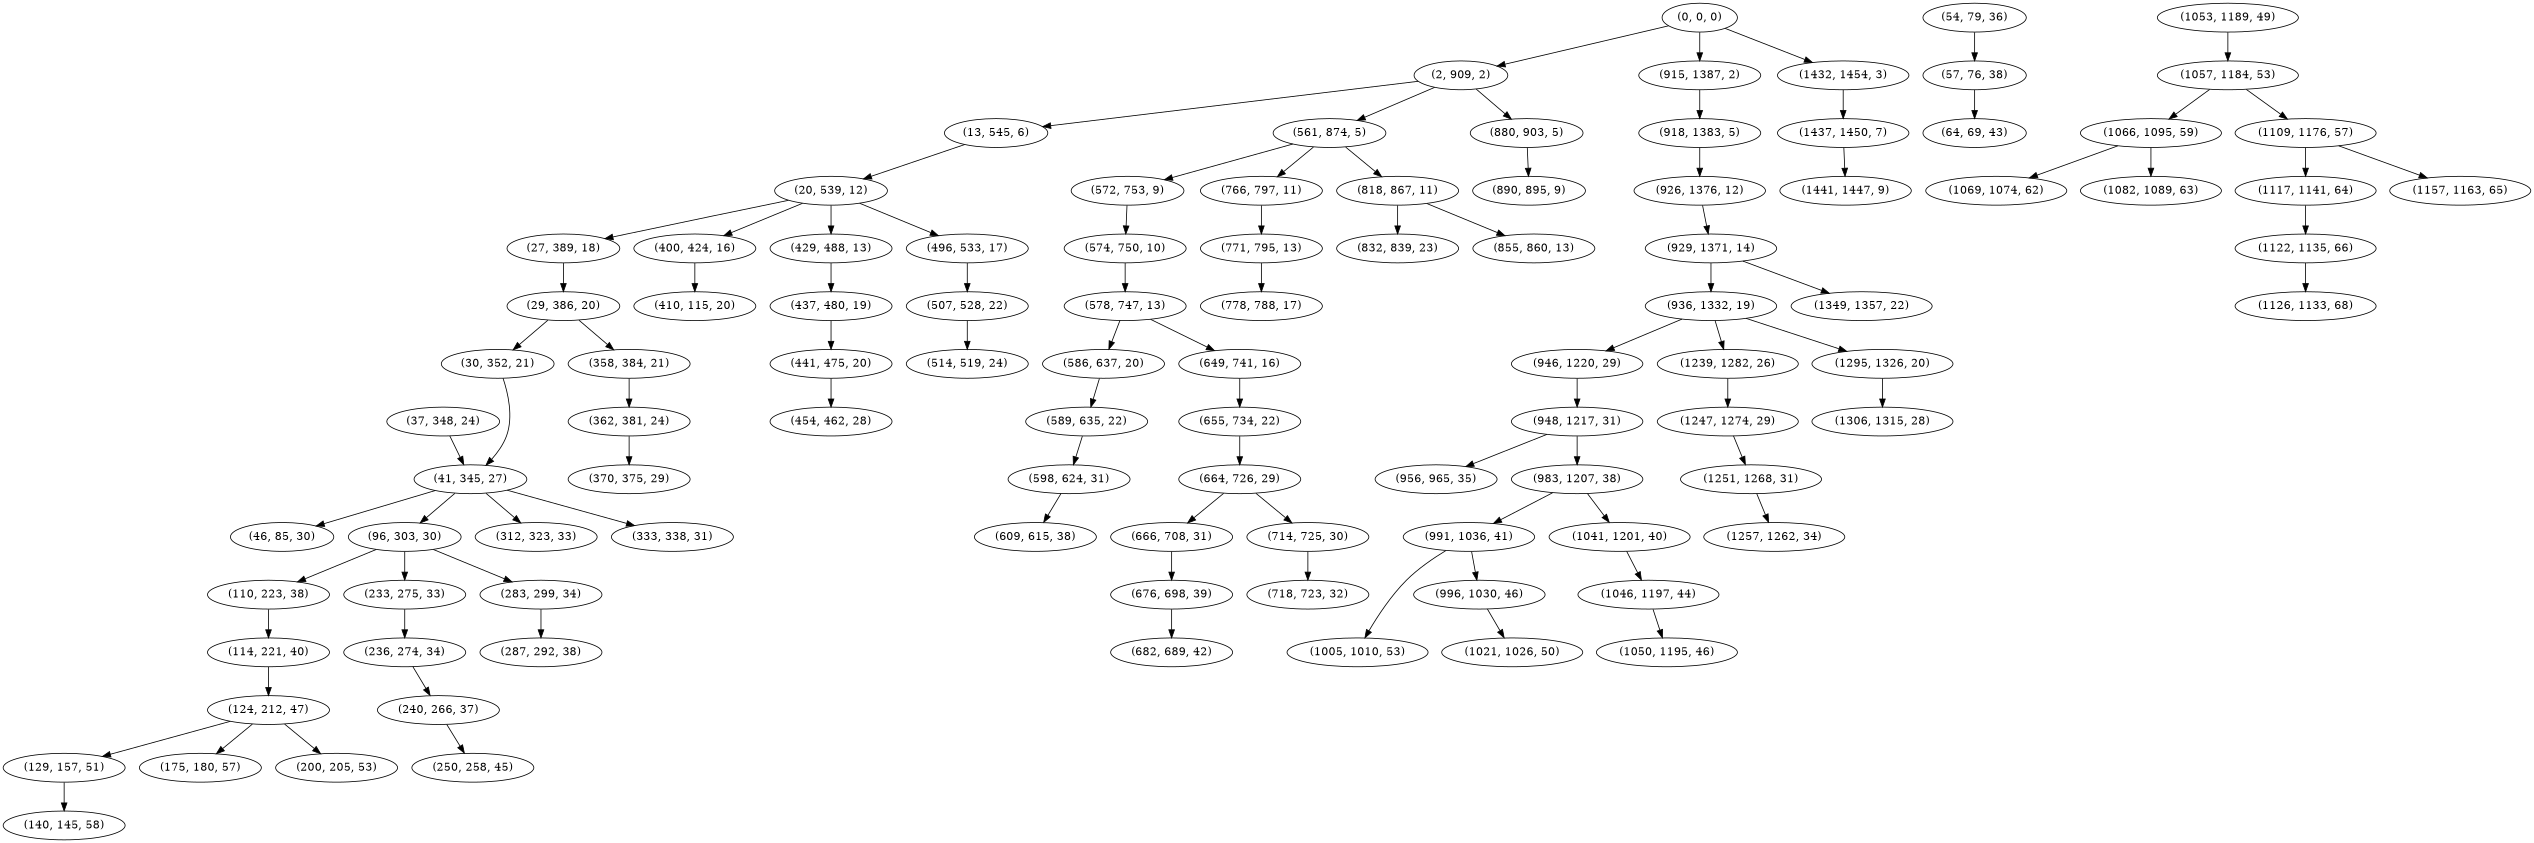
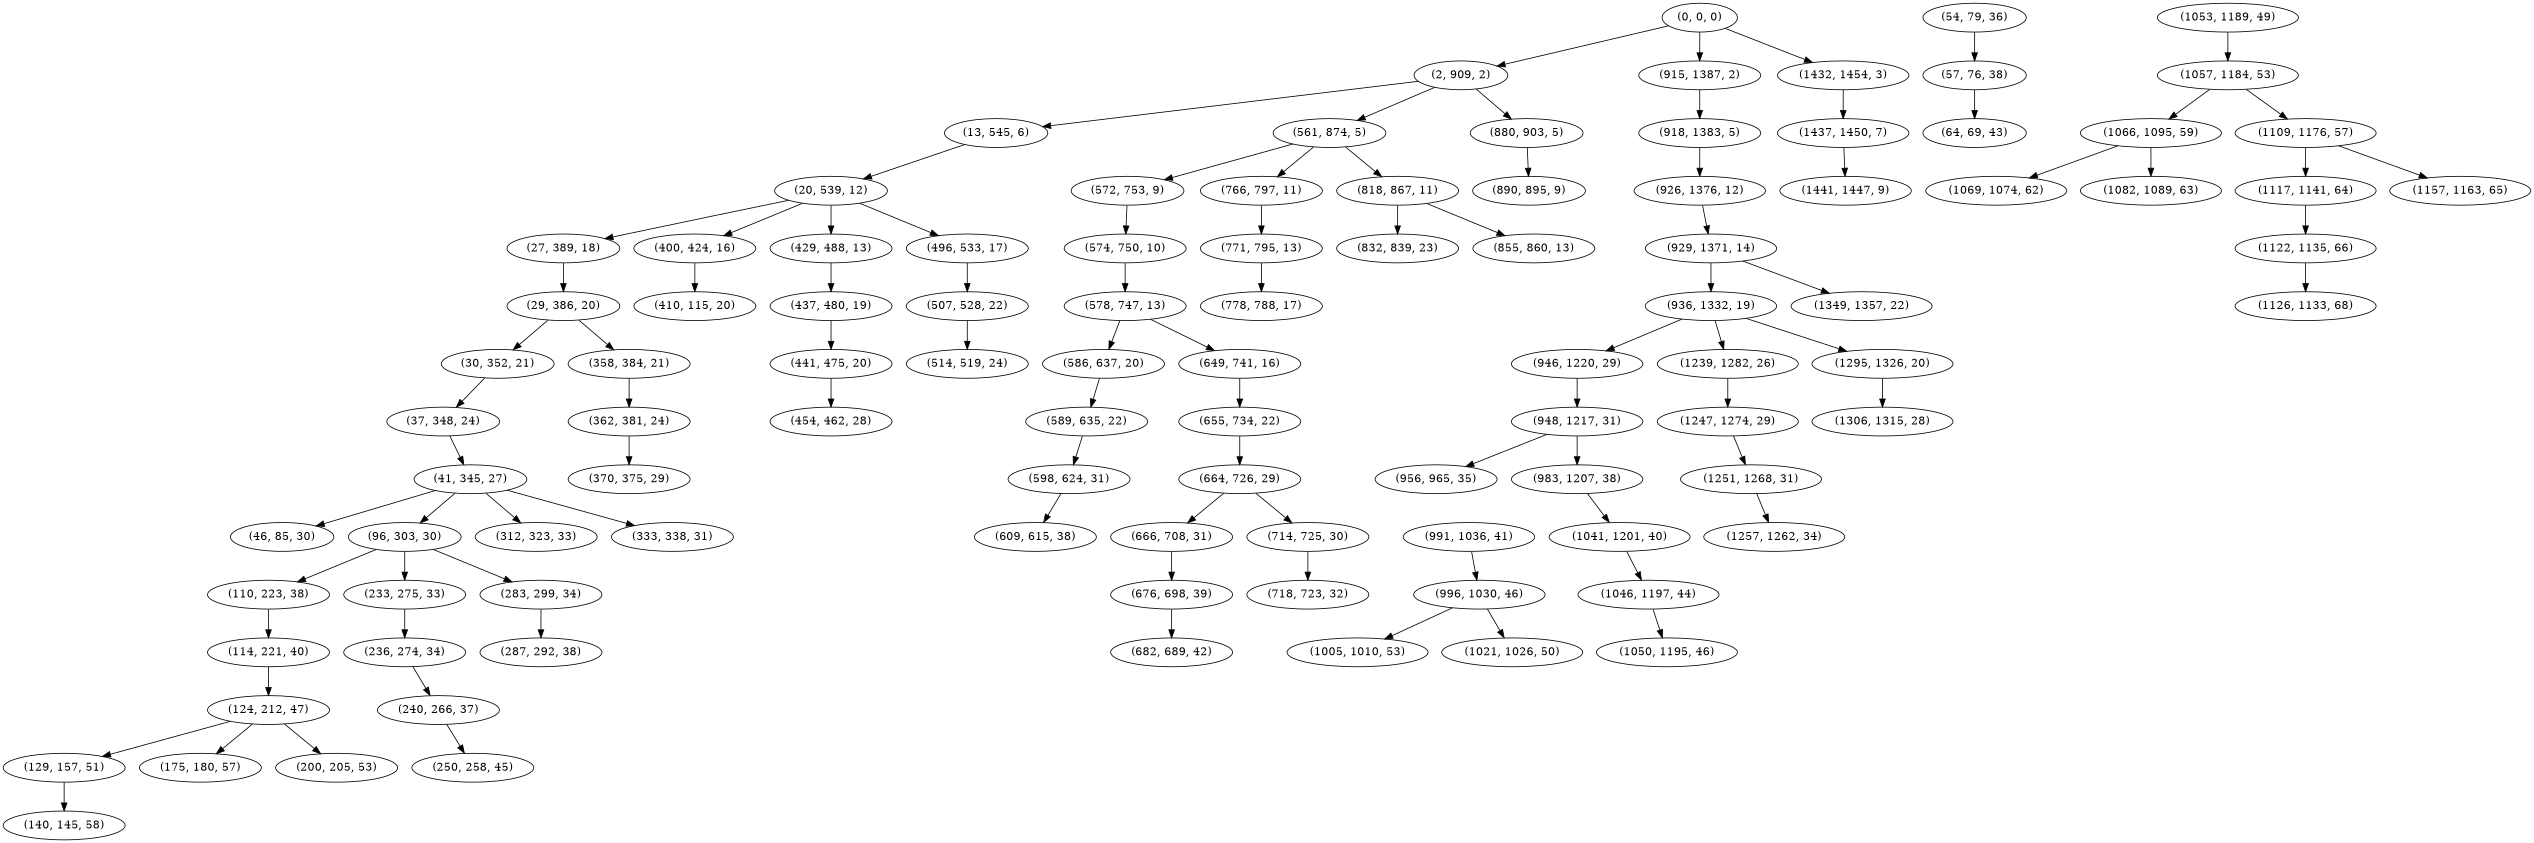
edge "(30, 352, 21)" -> "(41, 345, 27)": now "(30, 352, 21)" -> "(37, 348, 24)"
edge "(983, 1207, 38)" -> "(991, 1036, 41)": removed
edge "(991, 1036, 41)" -> "(1005, 1010, 53)": now "(996, 1030, 46)" -> "(1005, 1010, 53)"
